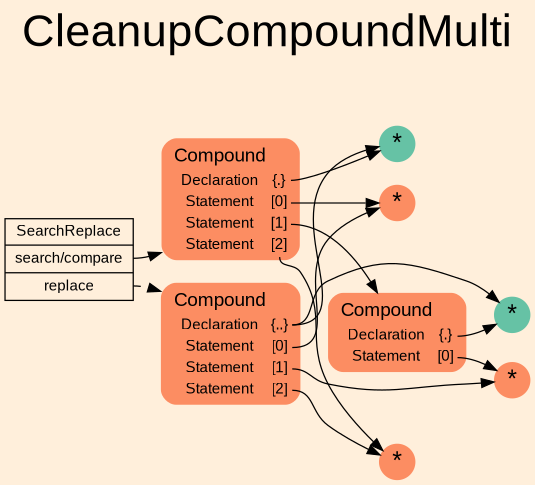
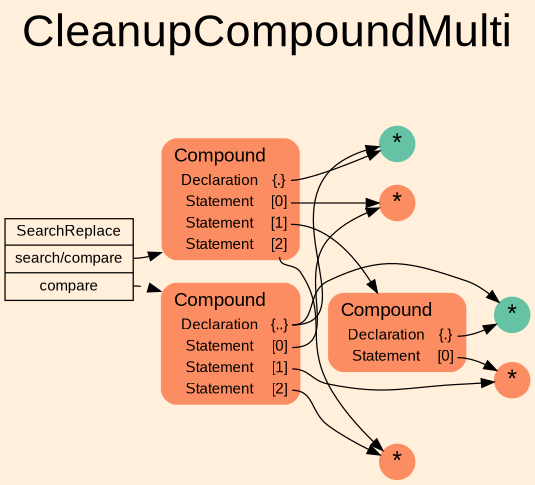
node "SearchReplace": text "replace" -> "compare"
